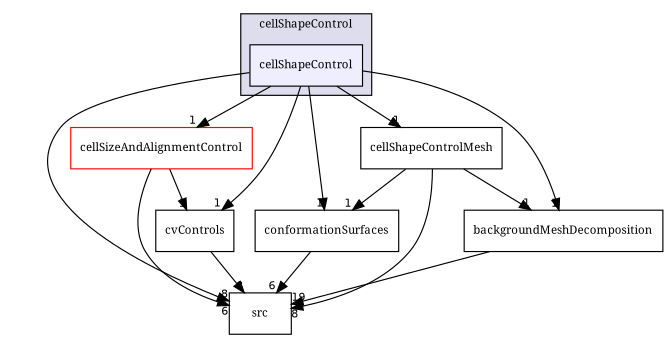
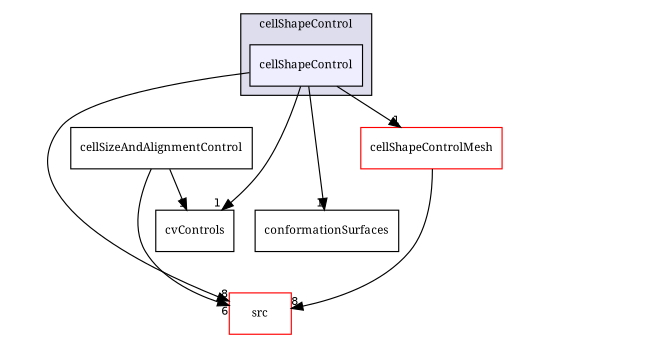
edge "cellShapeControl" -> "cellSizeAndAlignmentControl": removed
node "cellSizeAndAlignmentControl": color red -> black
node "cellShapeControlMesh": color black -> red
edge "cellShapeControlMesh" -> "conformationSurfaces": removed
node "backgroundMeshDecomposition": removed
edge "cvControls" -> "src": removed
edge "conformationSurfaces" -> "src": removed
node "src": color black -> red
